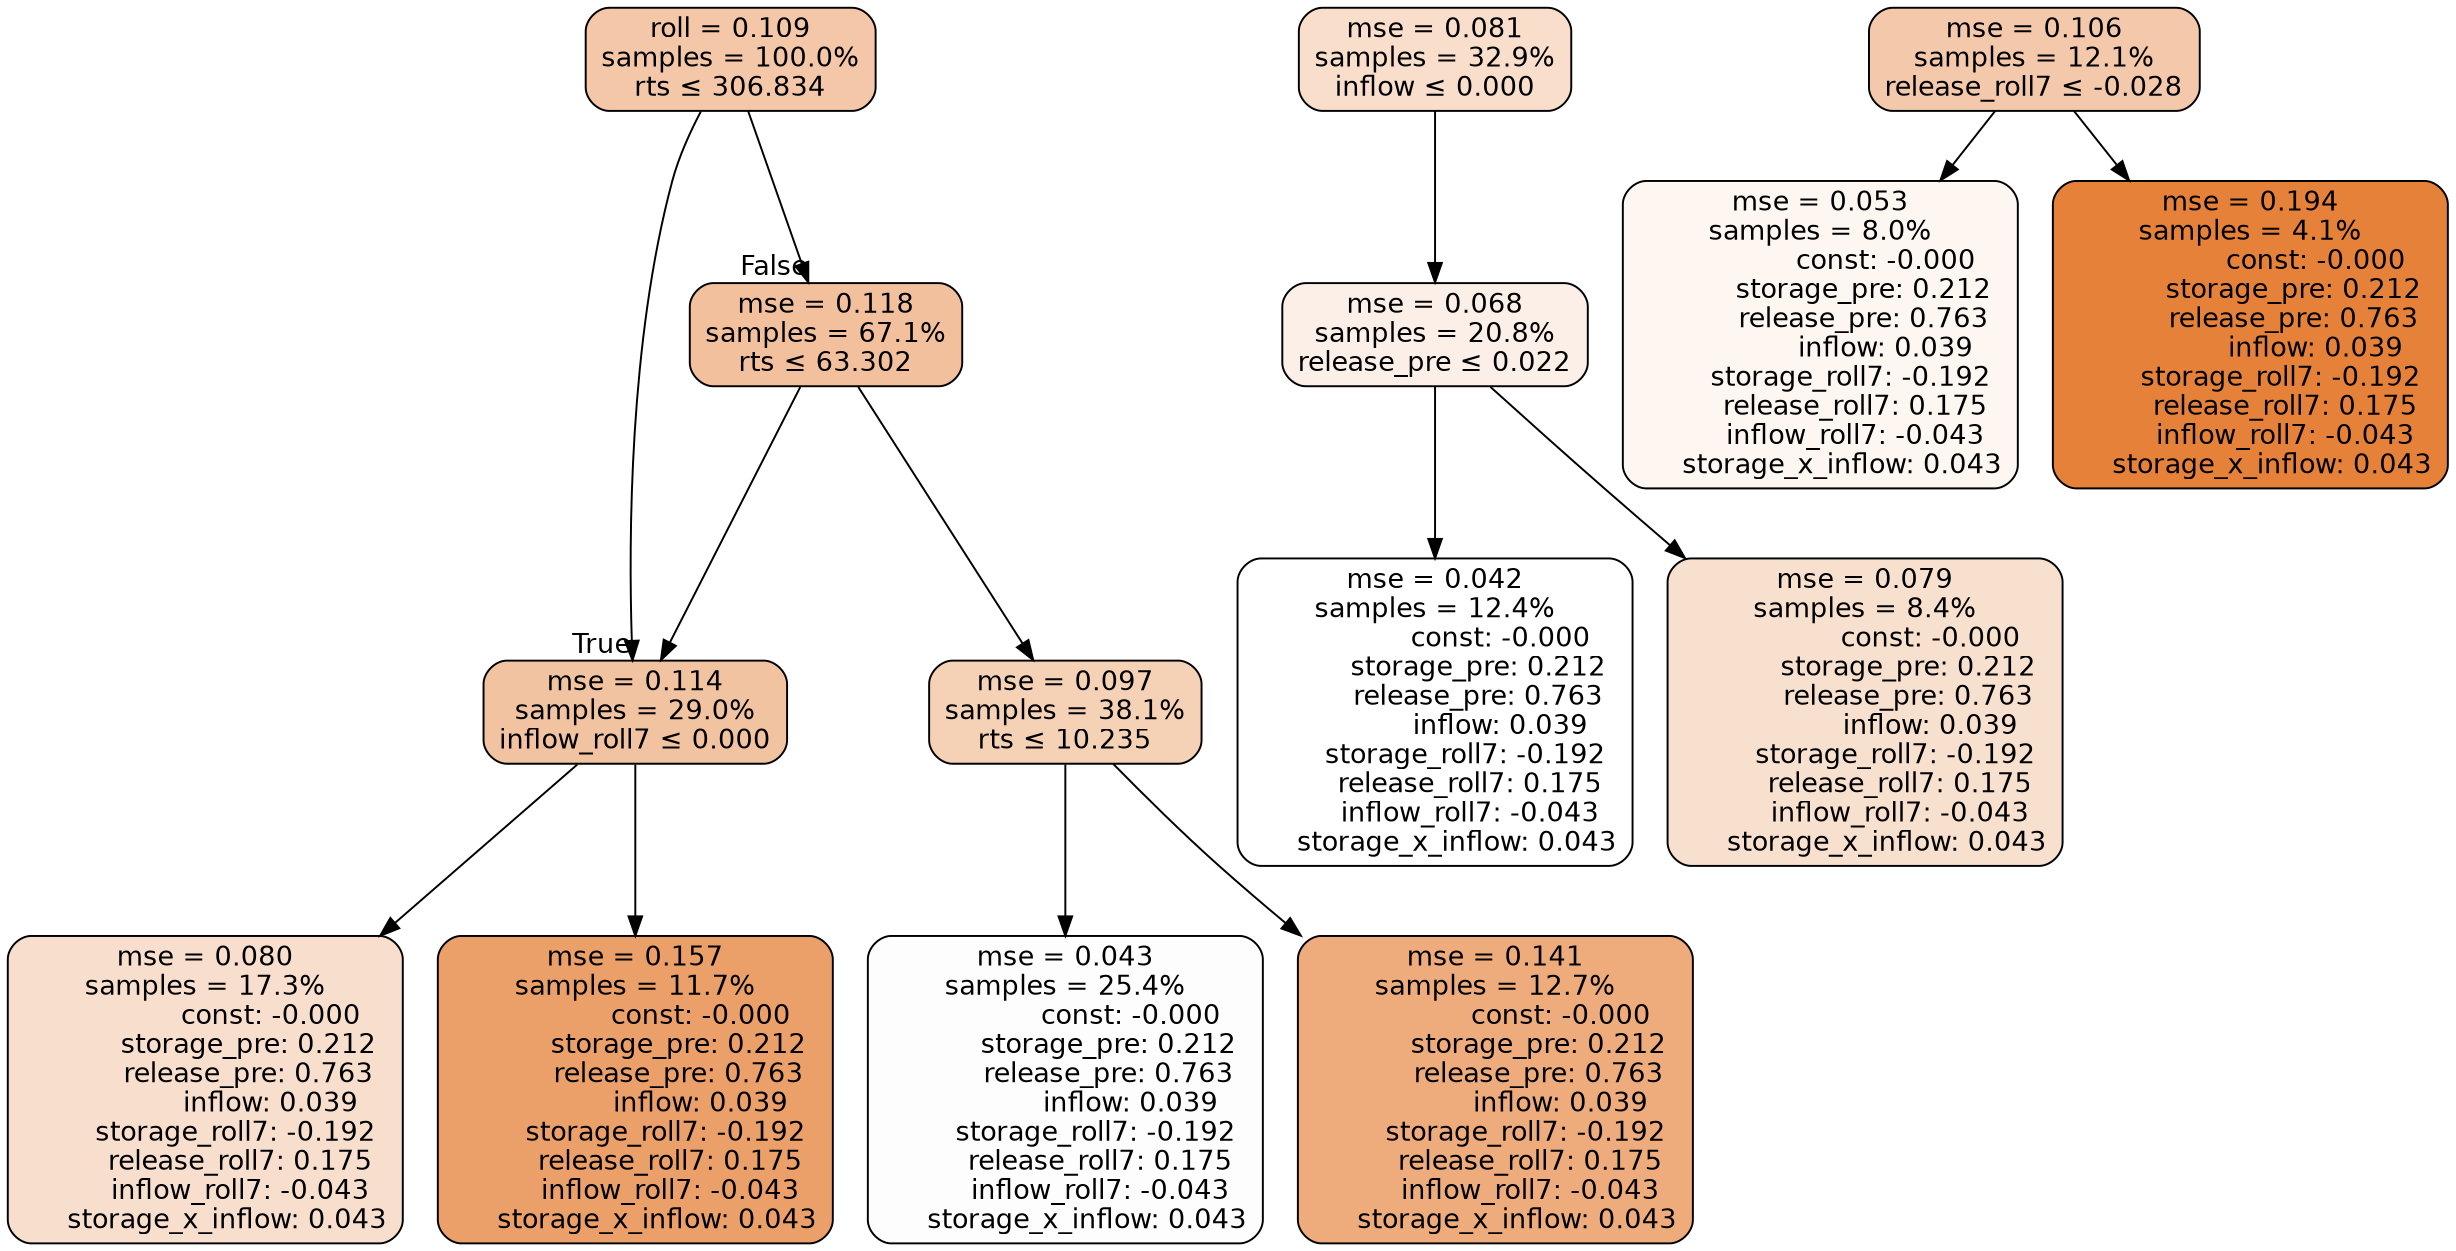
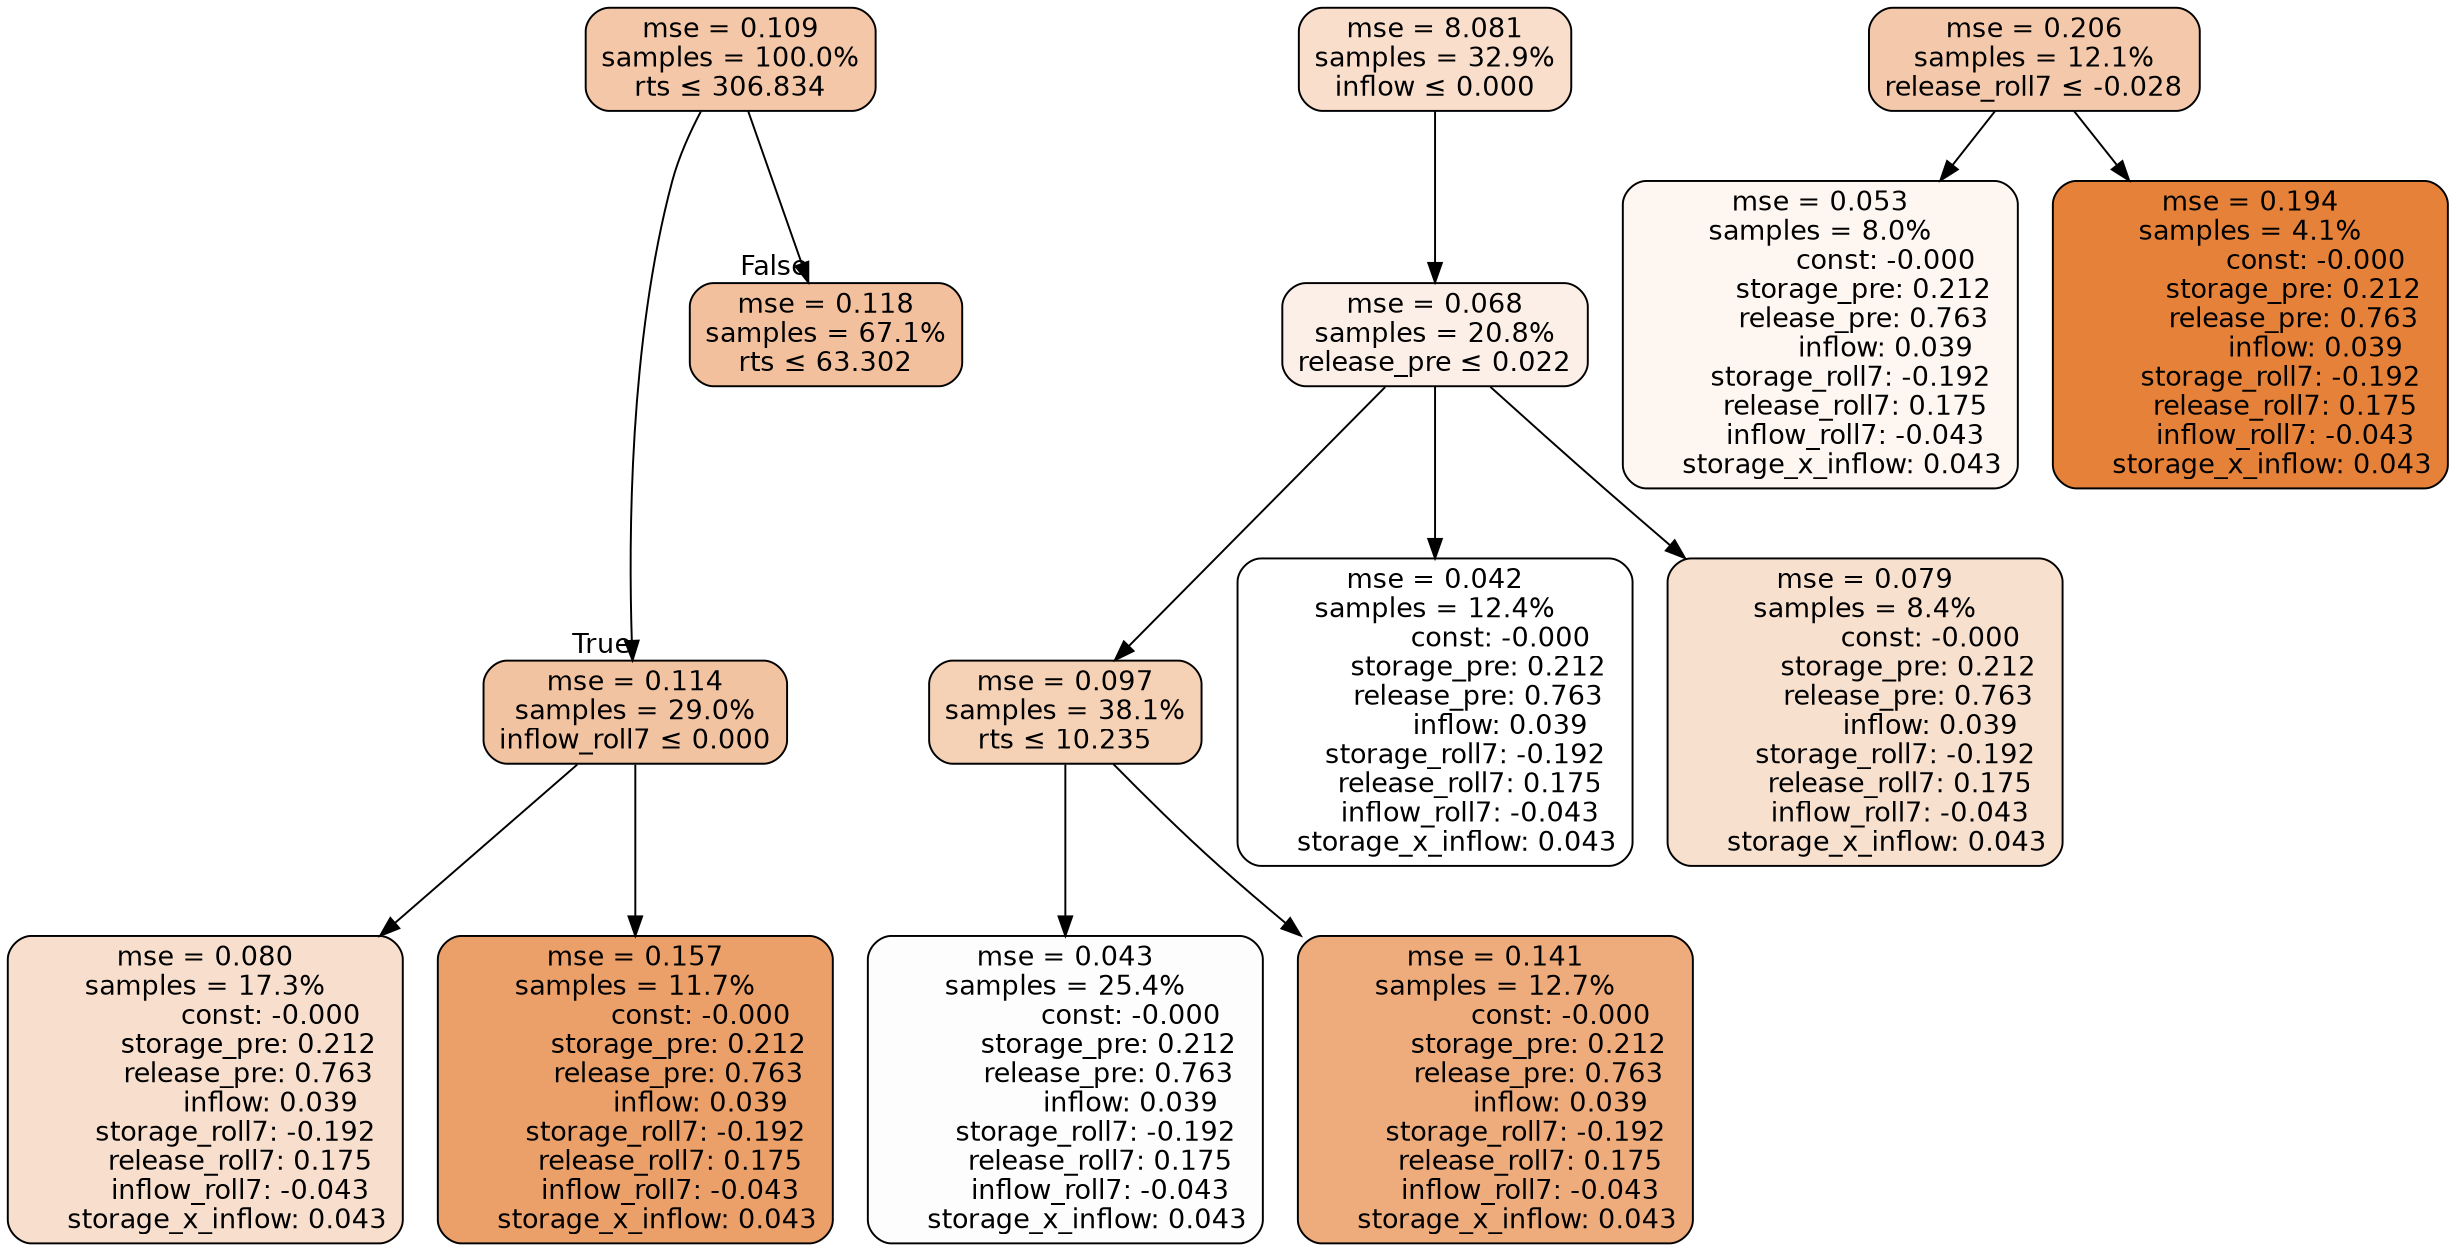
node "roll = 0.109 samples = 100.0% rts ≤ 306.834": label "roll = 0.109 samples = 100.0% rts ≤ 306.834" -> "mse = 0.109 samples = 100.0% rts ≤ 306.834"
node "mse = 0.081 samples = 32.9% inflow ≤ 0.000": label "mse = 0.081 samples = 32.9% inflow ≤ 0.000" -> "mse = 8.081 samples = 32.9% inflow ≤ 0.000"
node "mse = 0.106 samples = 12.1% release_roll7 ≤ -0.028": label "mse = 0.106 samples = 12.1% release_roll7 ≤ -0.028" -> "mse = 0.206 samples = 12.1% release_roll7 ≤ -0.028"
edge "mse = 0.118 samples = 67.1% rts ≤ 63.302" -> "mse = 0.114 samples = 29.0% inflow_roll7 ≤ 0.000": removed
edge "mse = 0.118 samples = 67.1% rts ≤ 63.302" -> "mse = 0.097 samples = 38.1% rts ≤ 10.235": now "mse = 0.068 samples = 20.8% release_pre ≤ 0.022" -> "mse = 0.097 samples = 38.1% rts ≤ 10.235"
